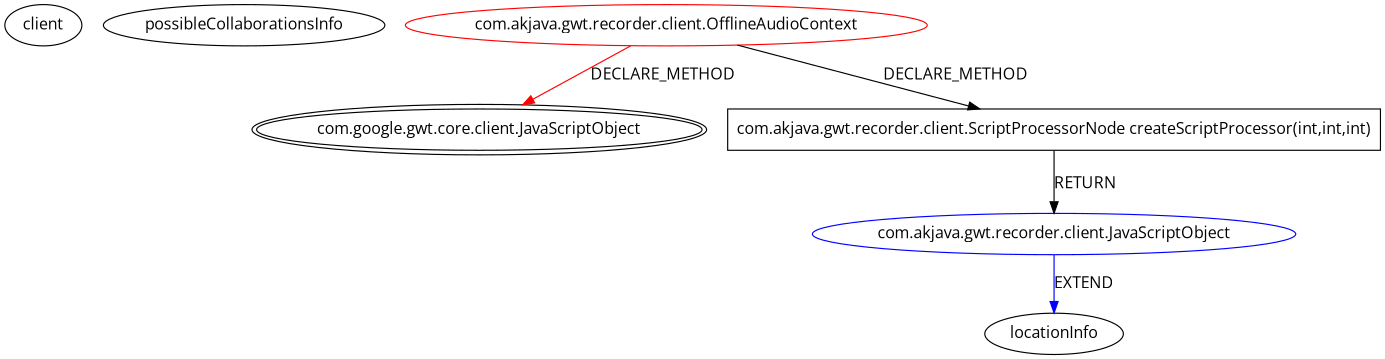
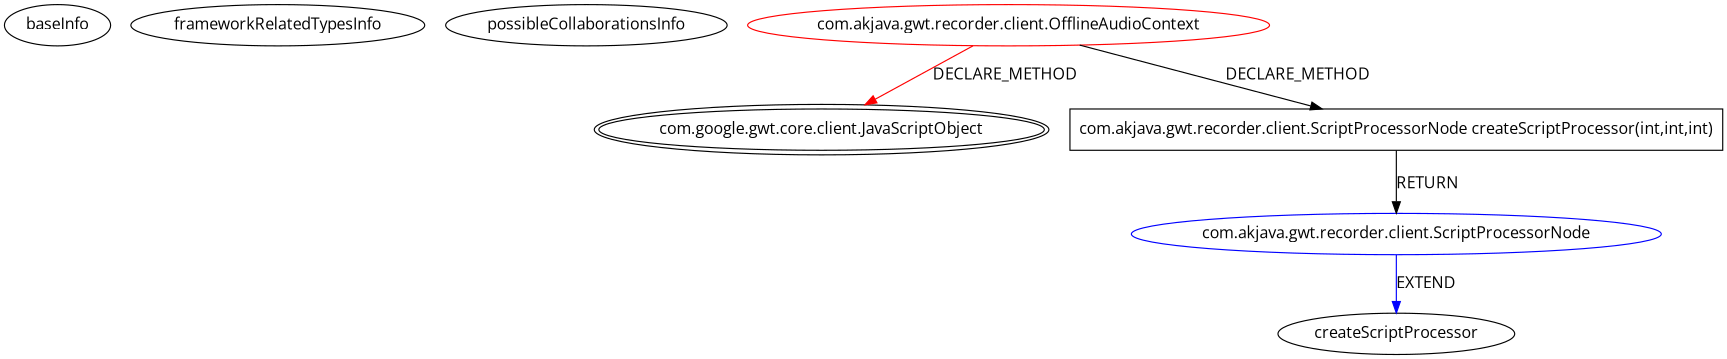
node "client": label "client" -> "frameworkRelatedTypesInfo"
node "baseInfo": added
node "com.akjava.gwt.recorder.client.JavaScriptObject": label "com.akjava.gwt.recorder.client.JavaScriptObject" -> "com.akjava.gwt.recorder.client.ScriptProcessorNode"
node "locationInfo": label "locationInfo" -> "createScriptProcessor"
